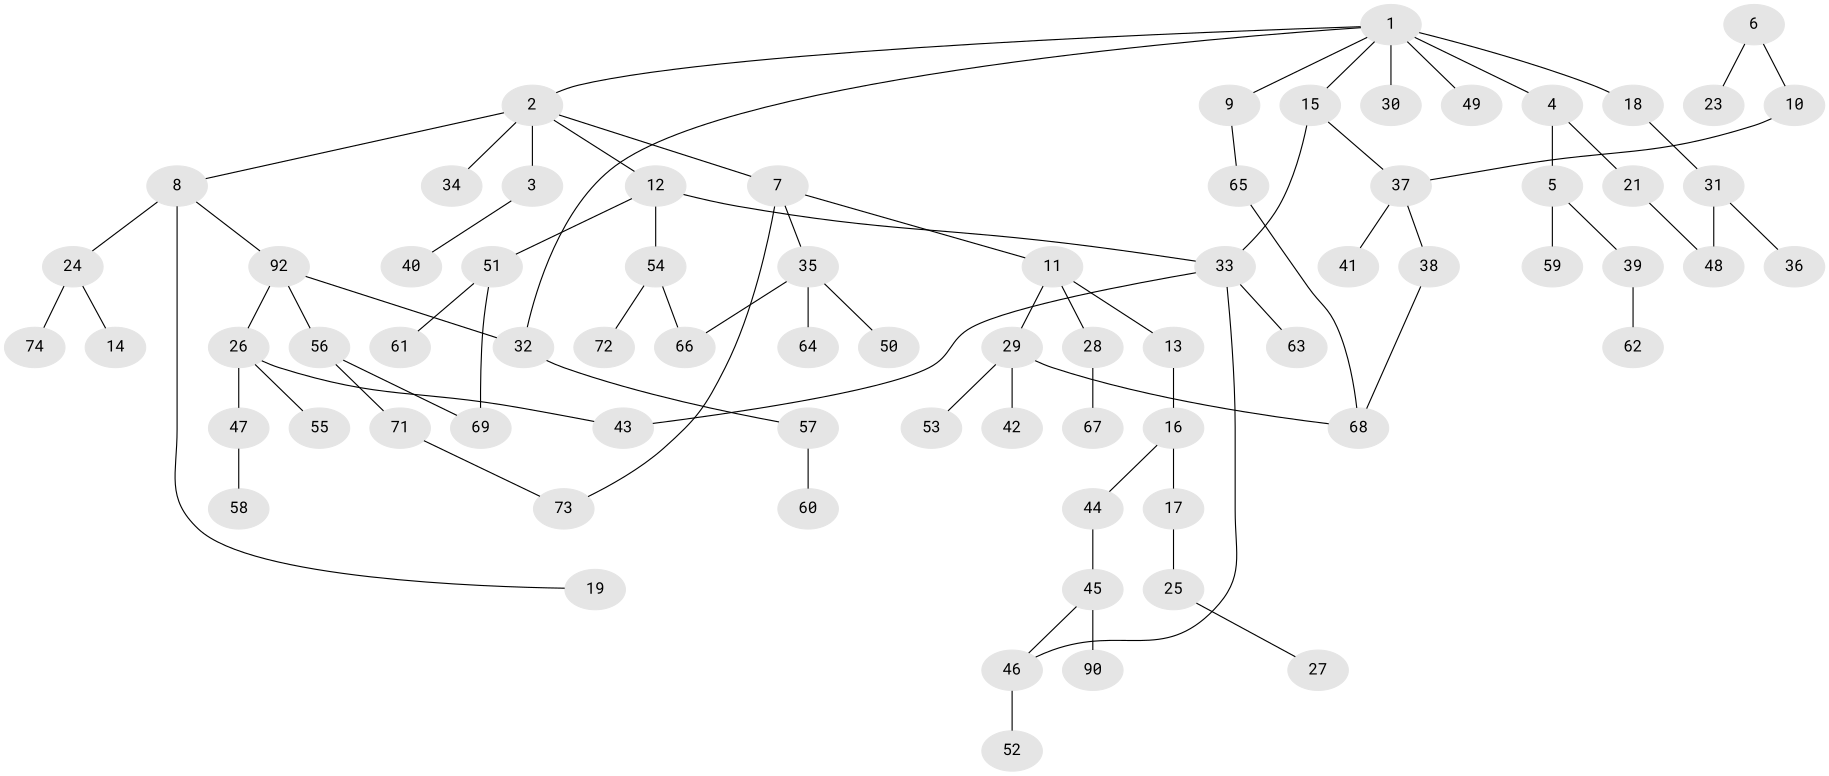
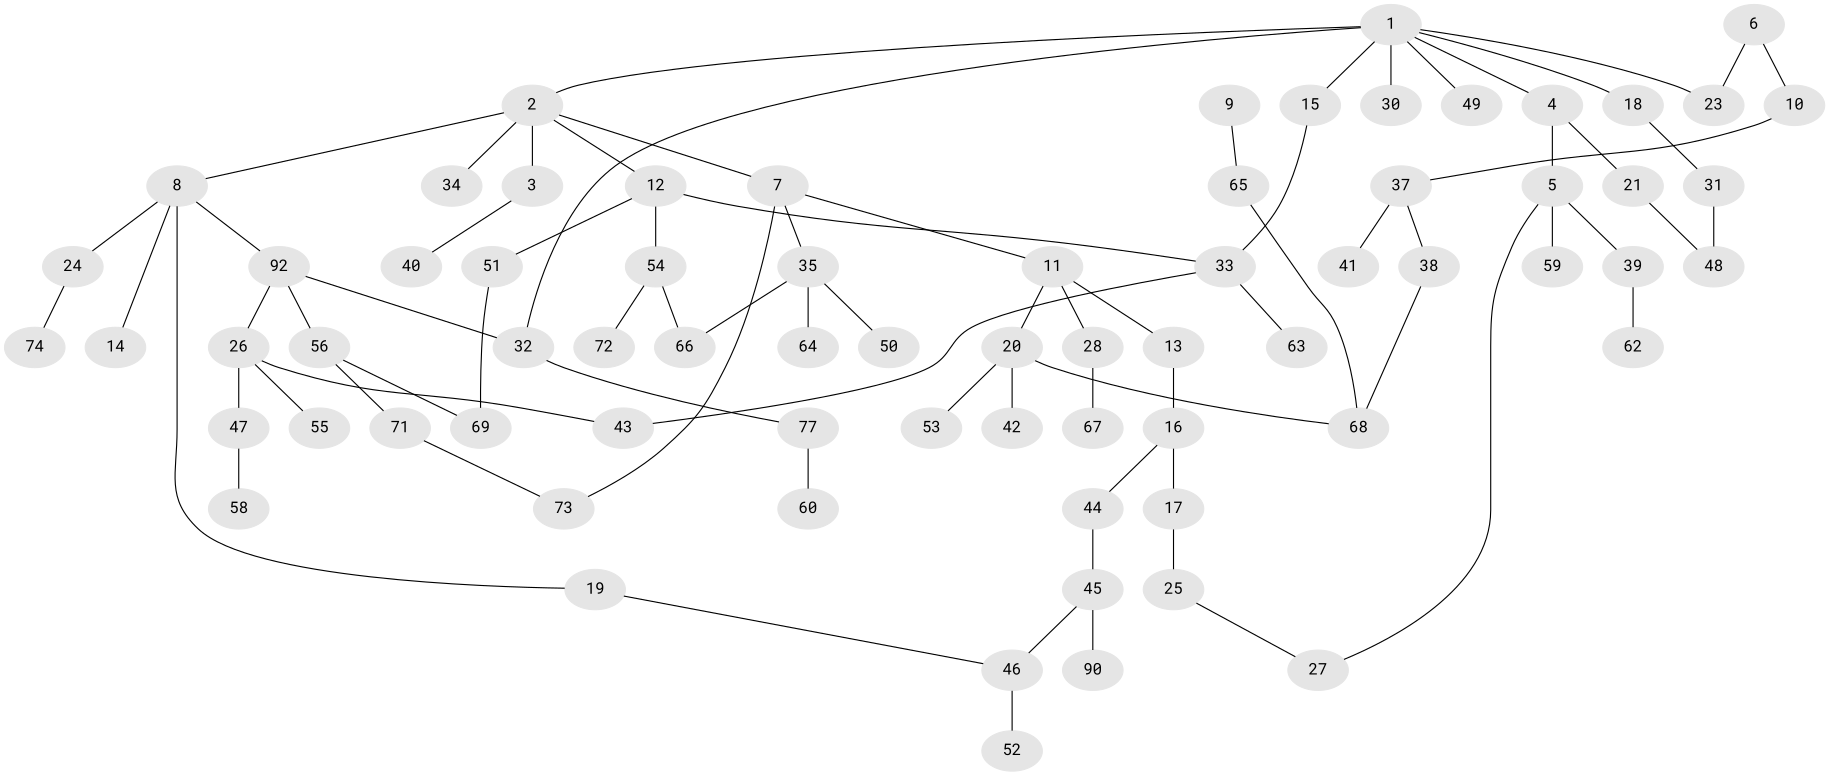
edge "1" -- "9": now "1" -- "23"
edge "15" -- "37": removed
node "36": removed
edge "24" -- "14": now "8" -- "14"
node "61": removed
node "29": label "29" -> "20"
node "57": label "57" -> "77"
edge "5" -- "27": added
edge "33" -- "46": now "19" -- "46"
